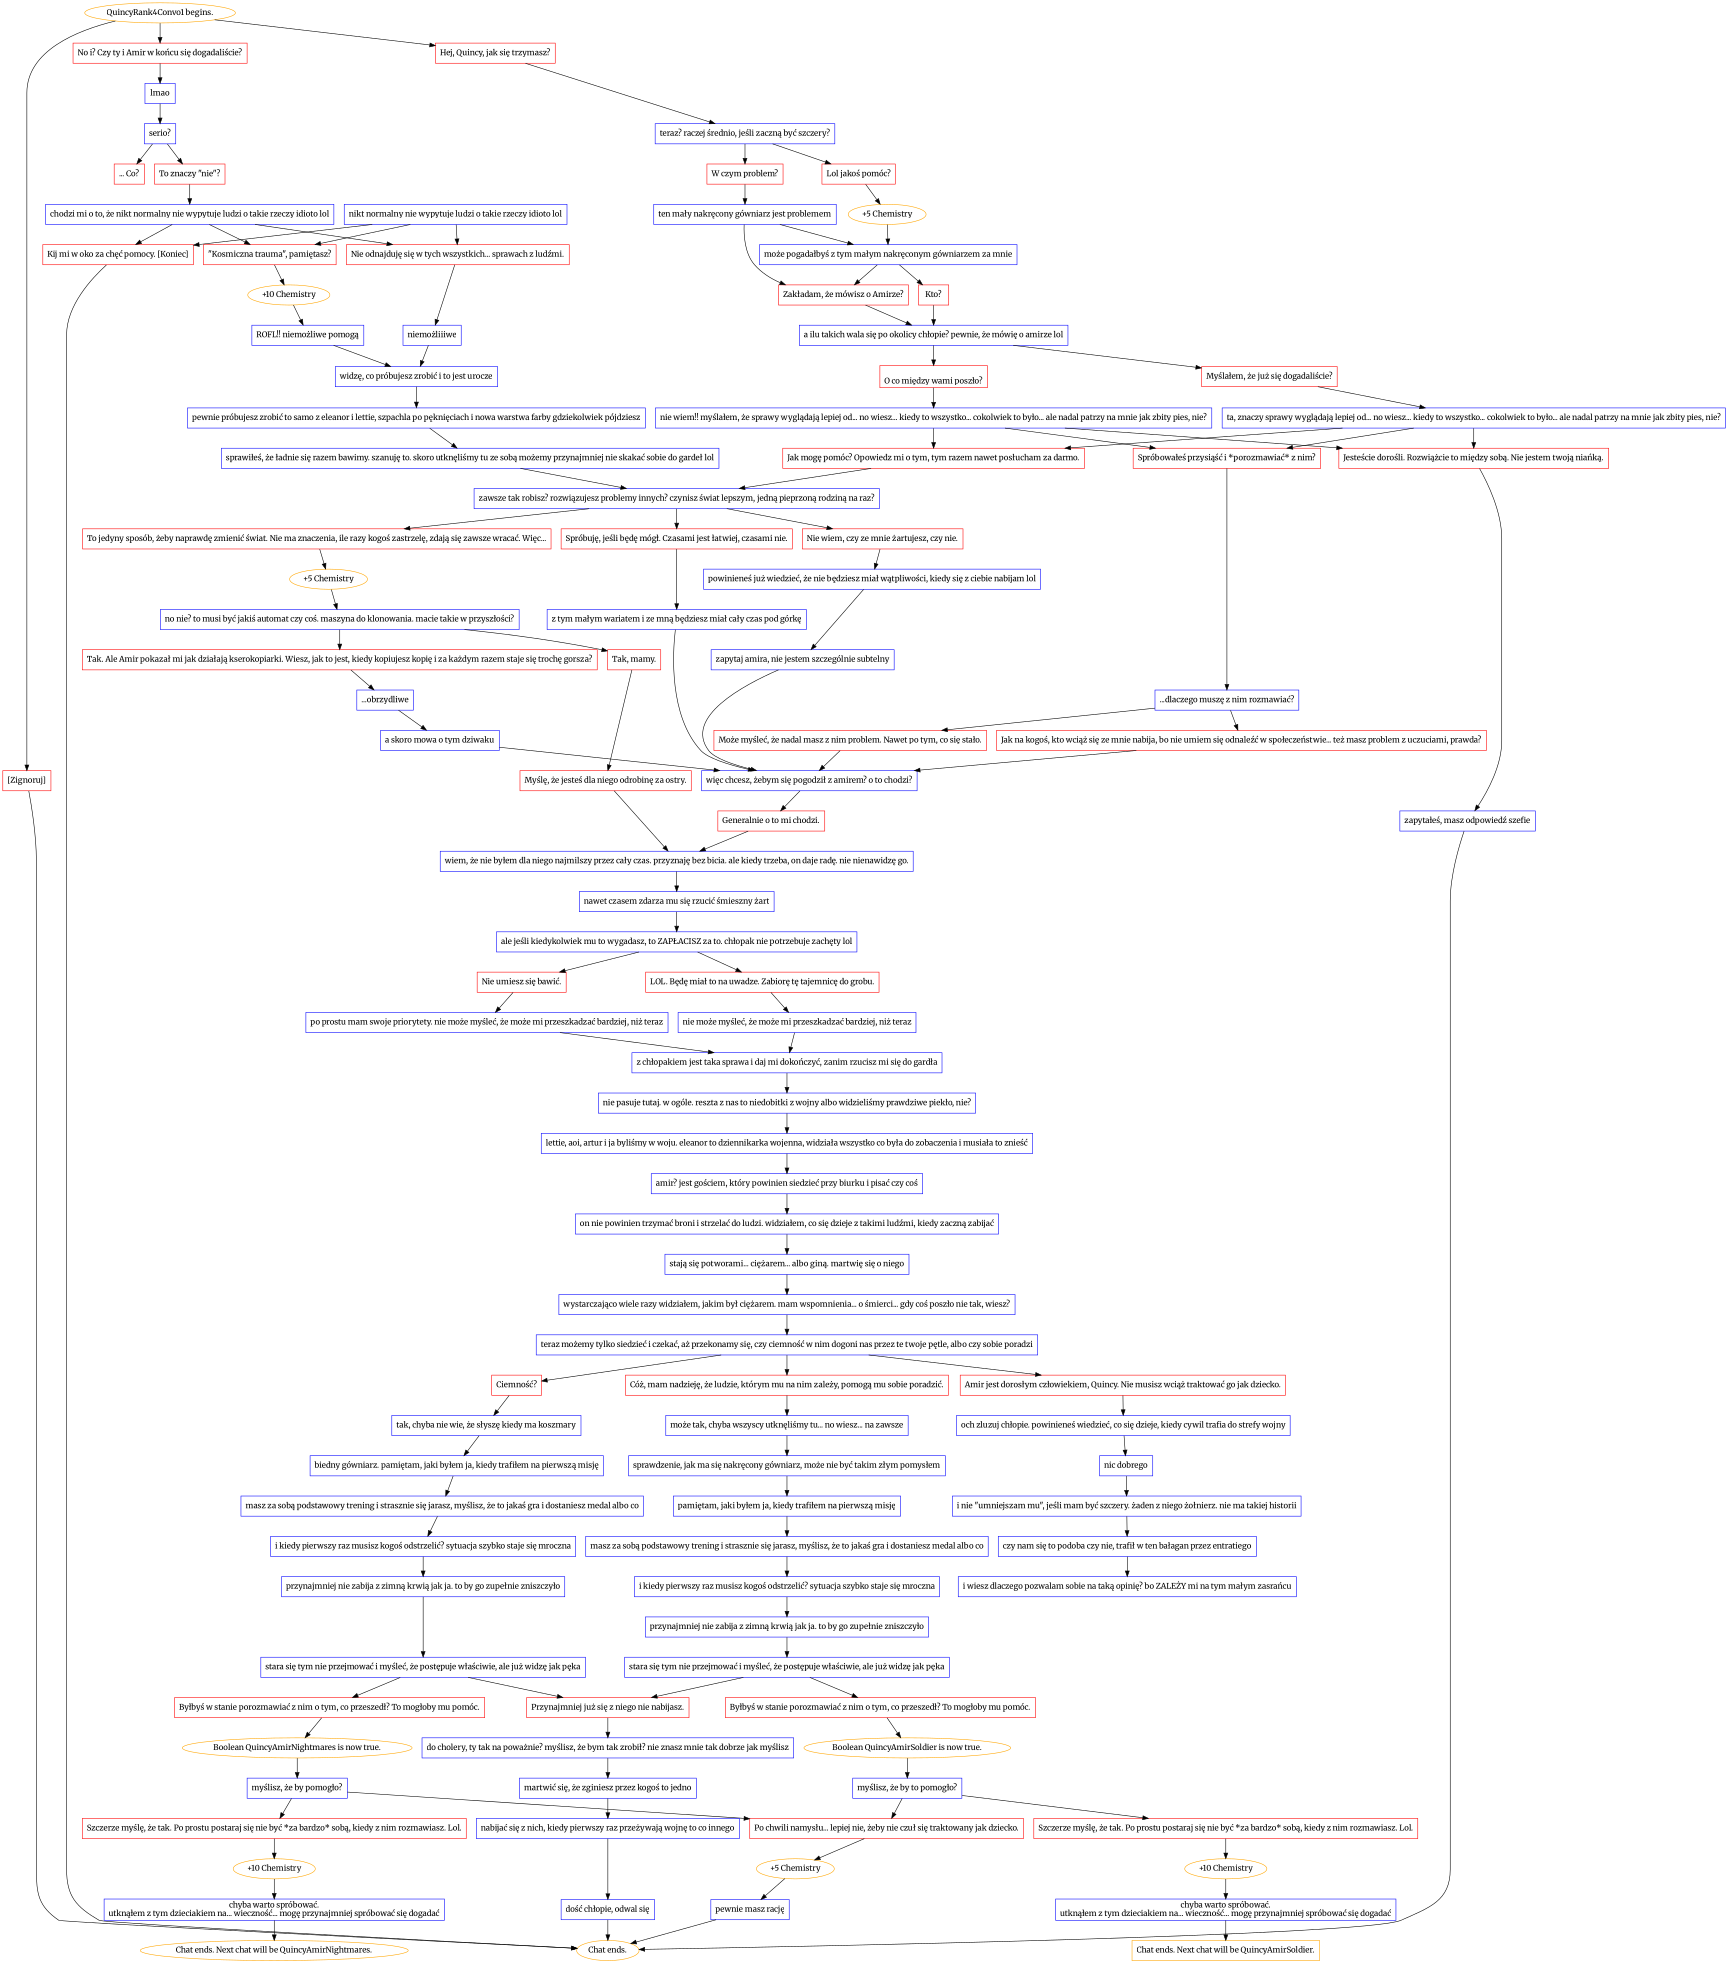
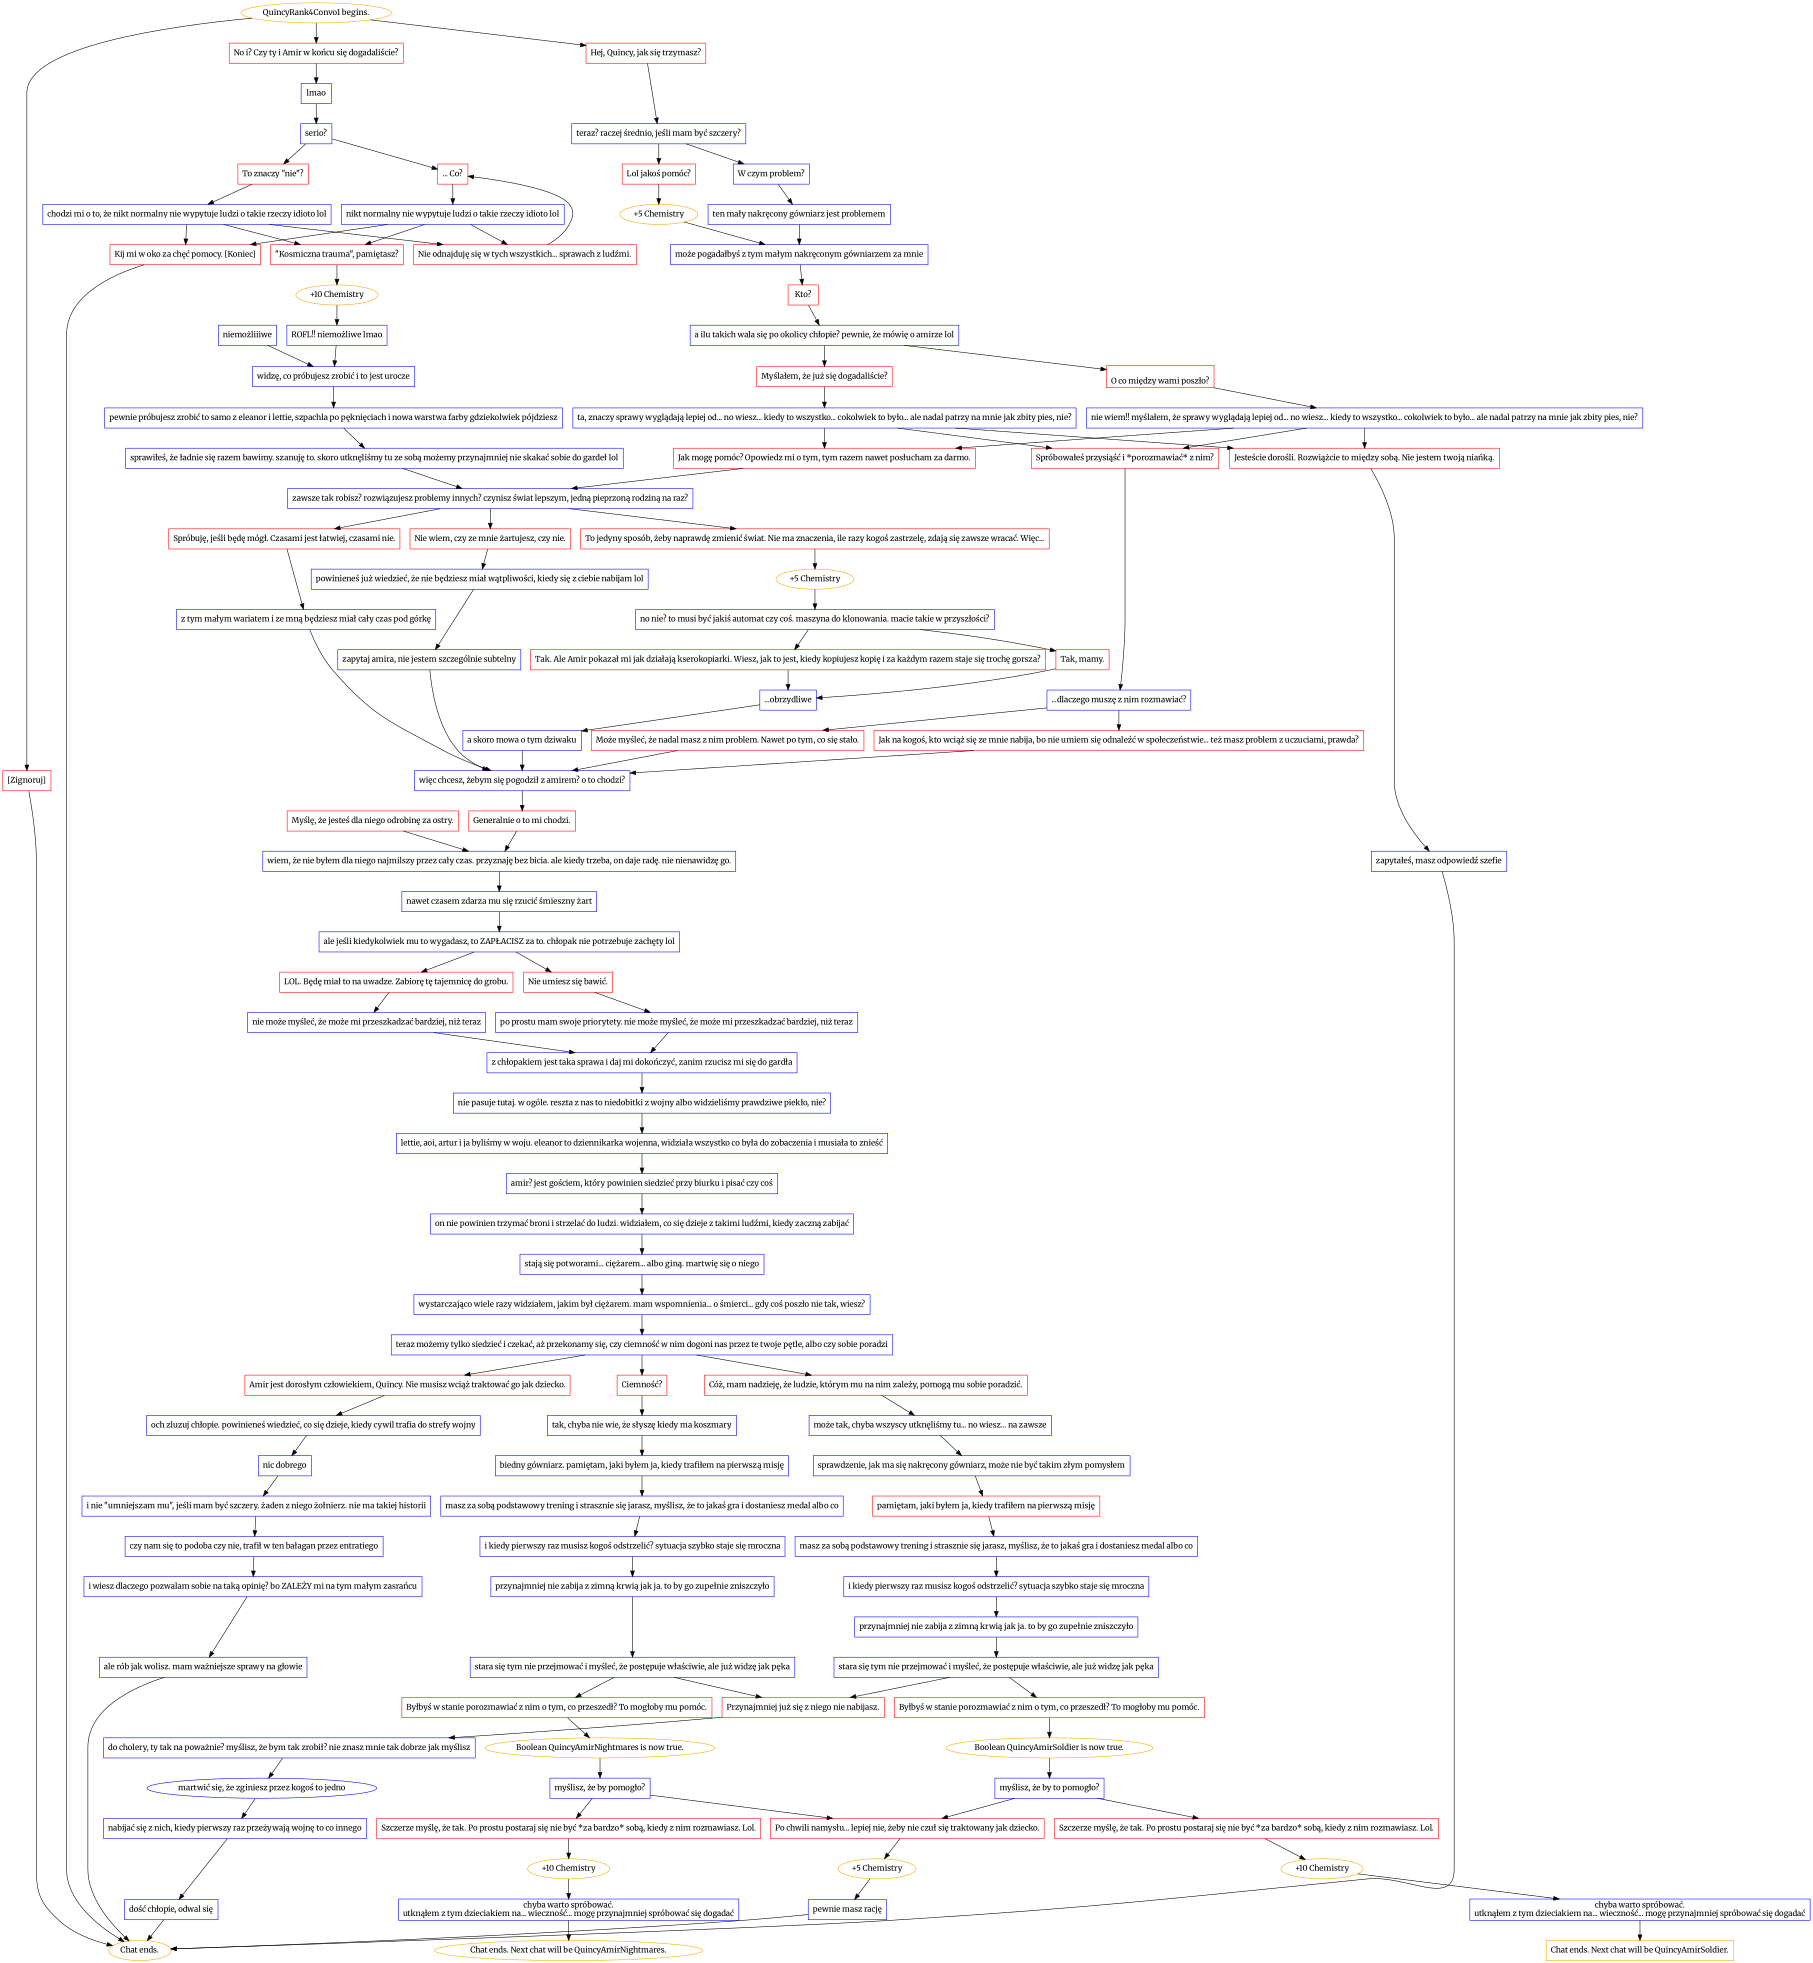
node "teraz? raczej średnio, jeśli zaczną być szczery?": label "teraz? raczej średnio, jeśli zaczną być szczery?" -> "teraz? raczej średnio, jeśli mam być szczery?"
node "W czym problem?": color red -> blue
edge "... Co?" -> "nikt normalny nie wypytuje ludzi o takie rzeczy idioto lol": added
edge "Nie odnajduję się w tych wszystkich... sprawach z ludźmi." -> "niemożliiiwe": now "Nie odnajduję się w tych wszystkich... sprawach z ludźmi." -> "... Co?"
node "Zakładam, że mówisz o Amirze?": removed
node "ROFL!! niemożliwe pomogą": label "ROFL!! niemożliwe pomogą" -> "ROFL!! niemożliwe lmao"
edge "Tak, mamy." -> "Myślę, że jesteś dla niego odrobinę za ostry.": now "Tak, mamy." -> "...obrzydliwe"
node "pamiętam, jaki byłem ja, kiedy trafiłem na pierwszą misję": color blue -> red
node "ale rób jak wolisz. mam ważniejsze sprawy na głowie": added
node "martwić się, że zginiesz przez kogoś to jedno": shape box -> ellipse
